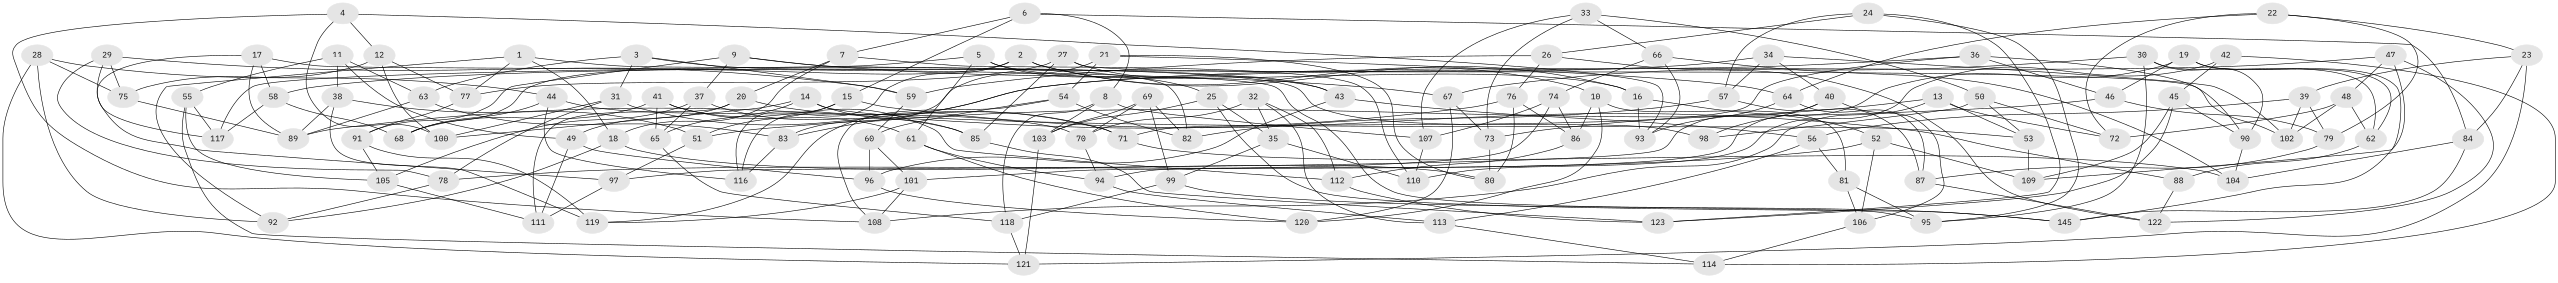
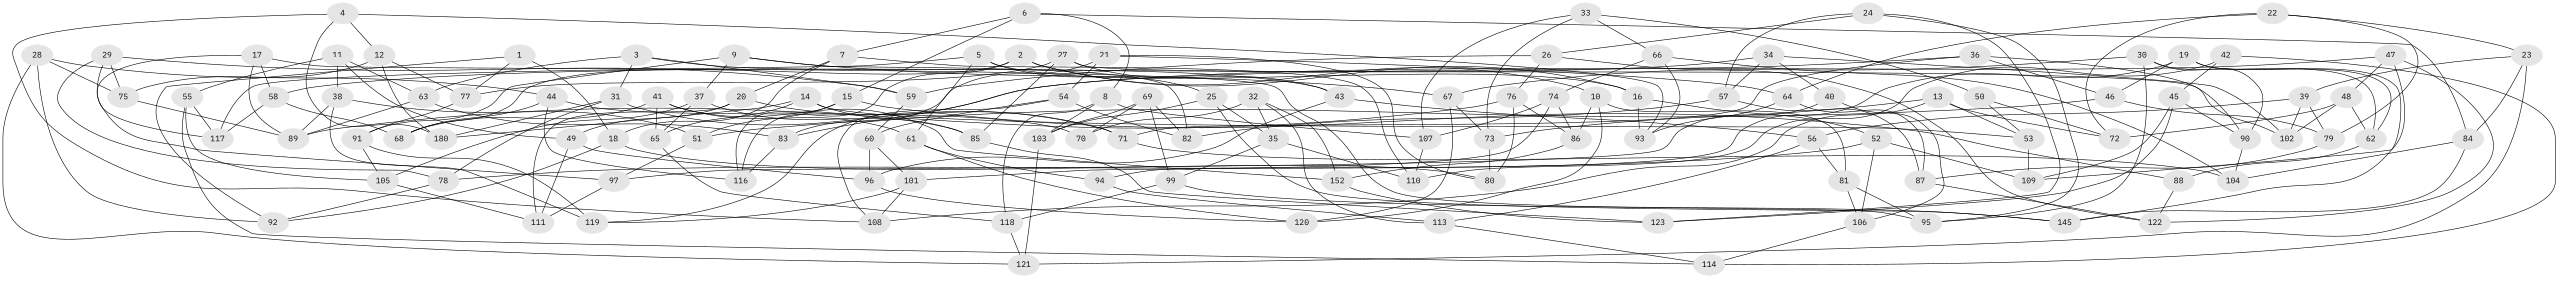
node "100": label "100" -> "180"
node "98": removed
edge "70" -- "94": removed
node "112": label "112" -> "152"
